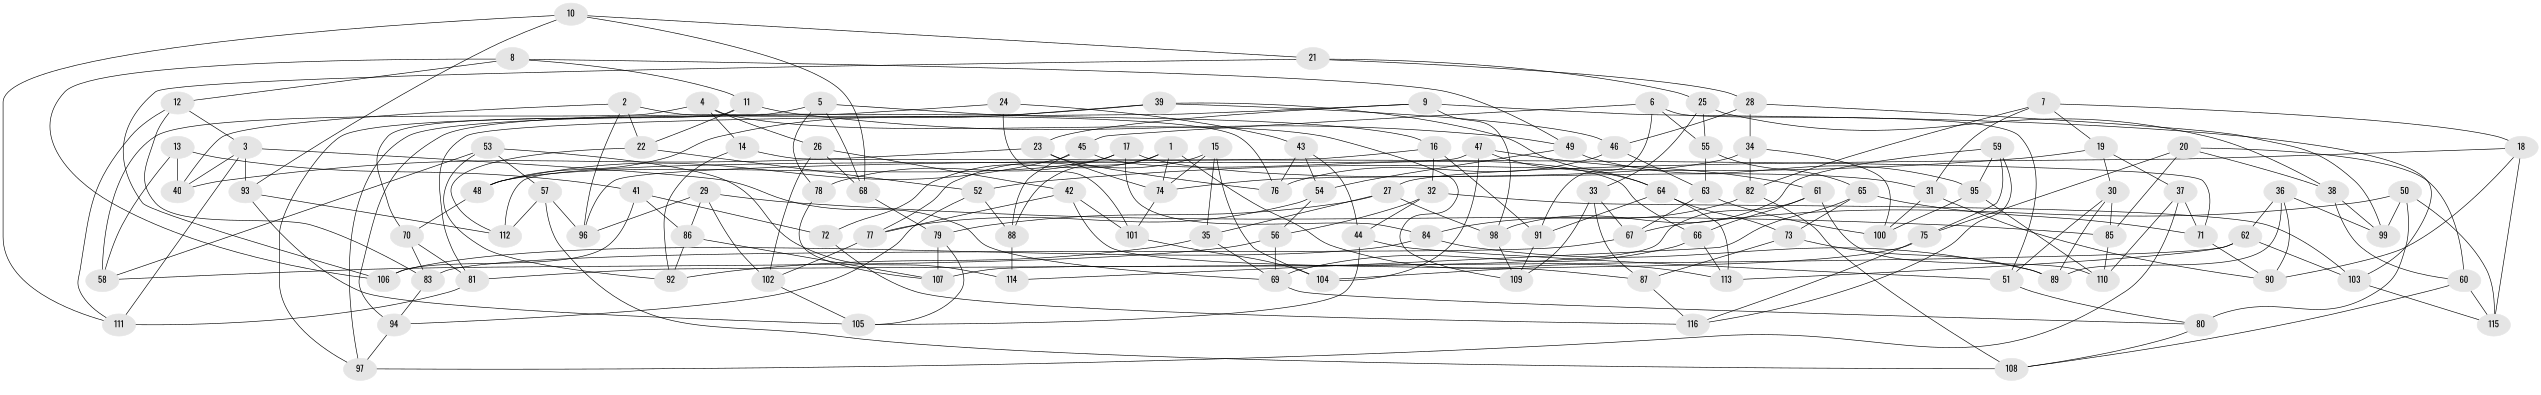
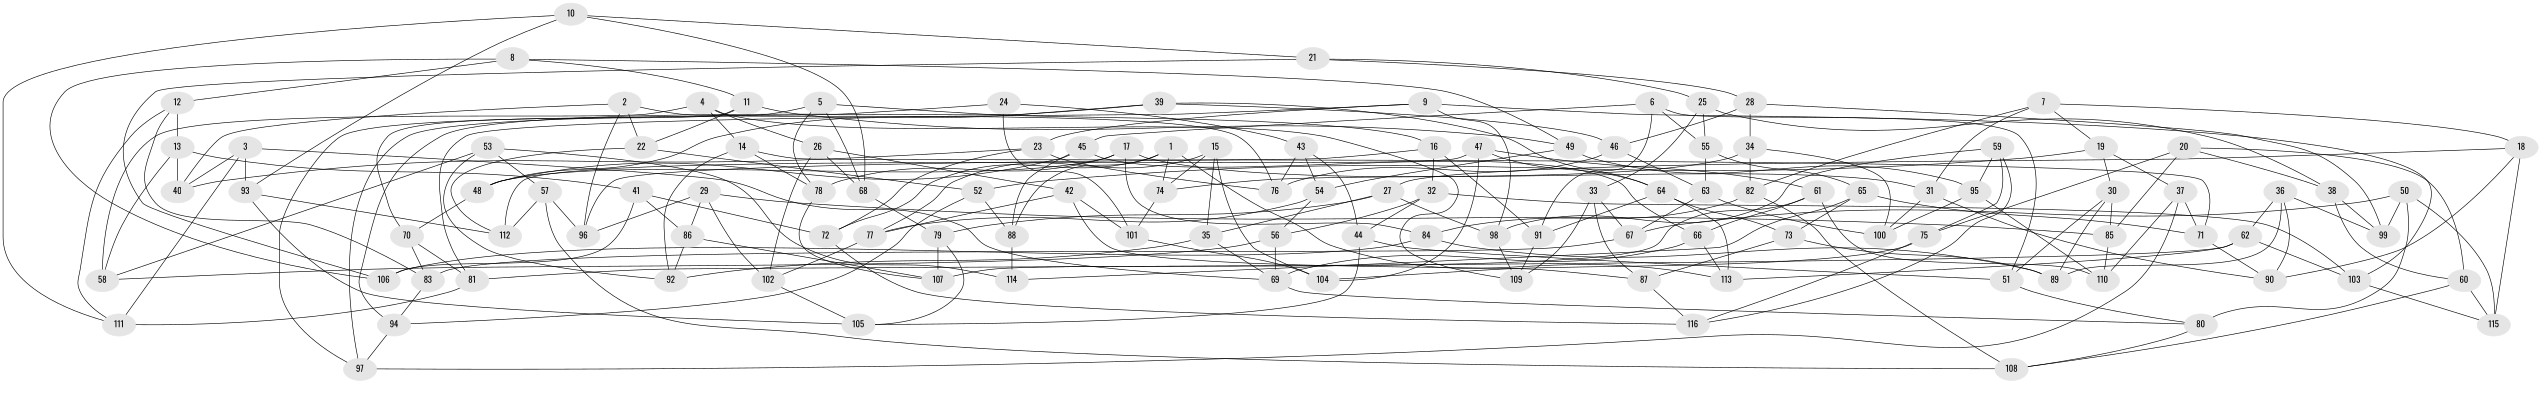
edge "12" -- "3": now "12" -- "13"
edge "23" -- "74": now "23" -- "72"
edge "14" -- "78": added
